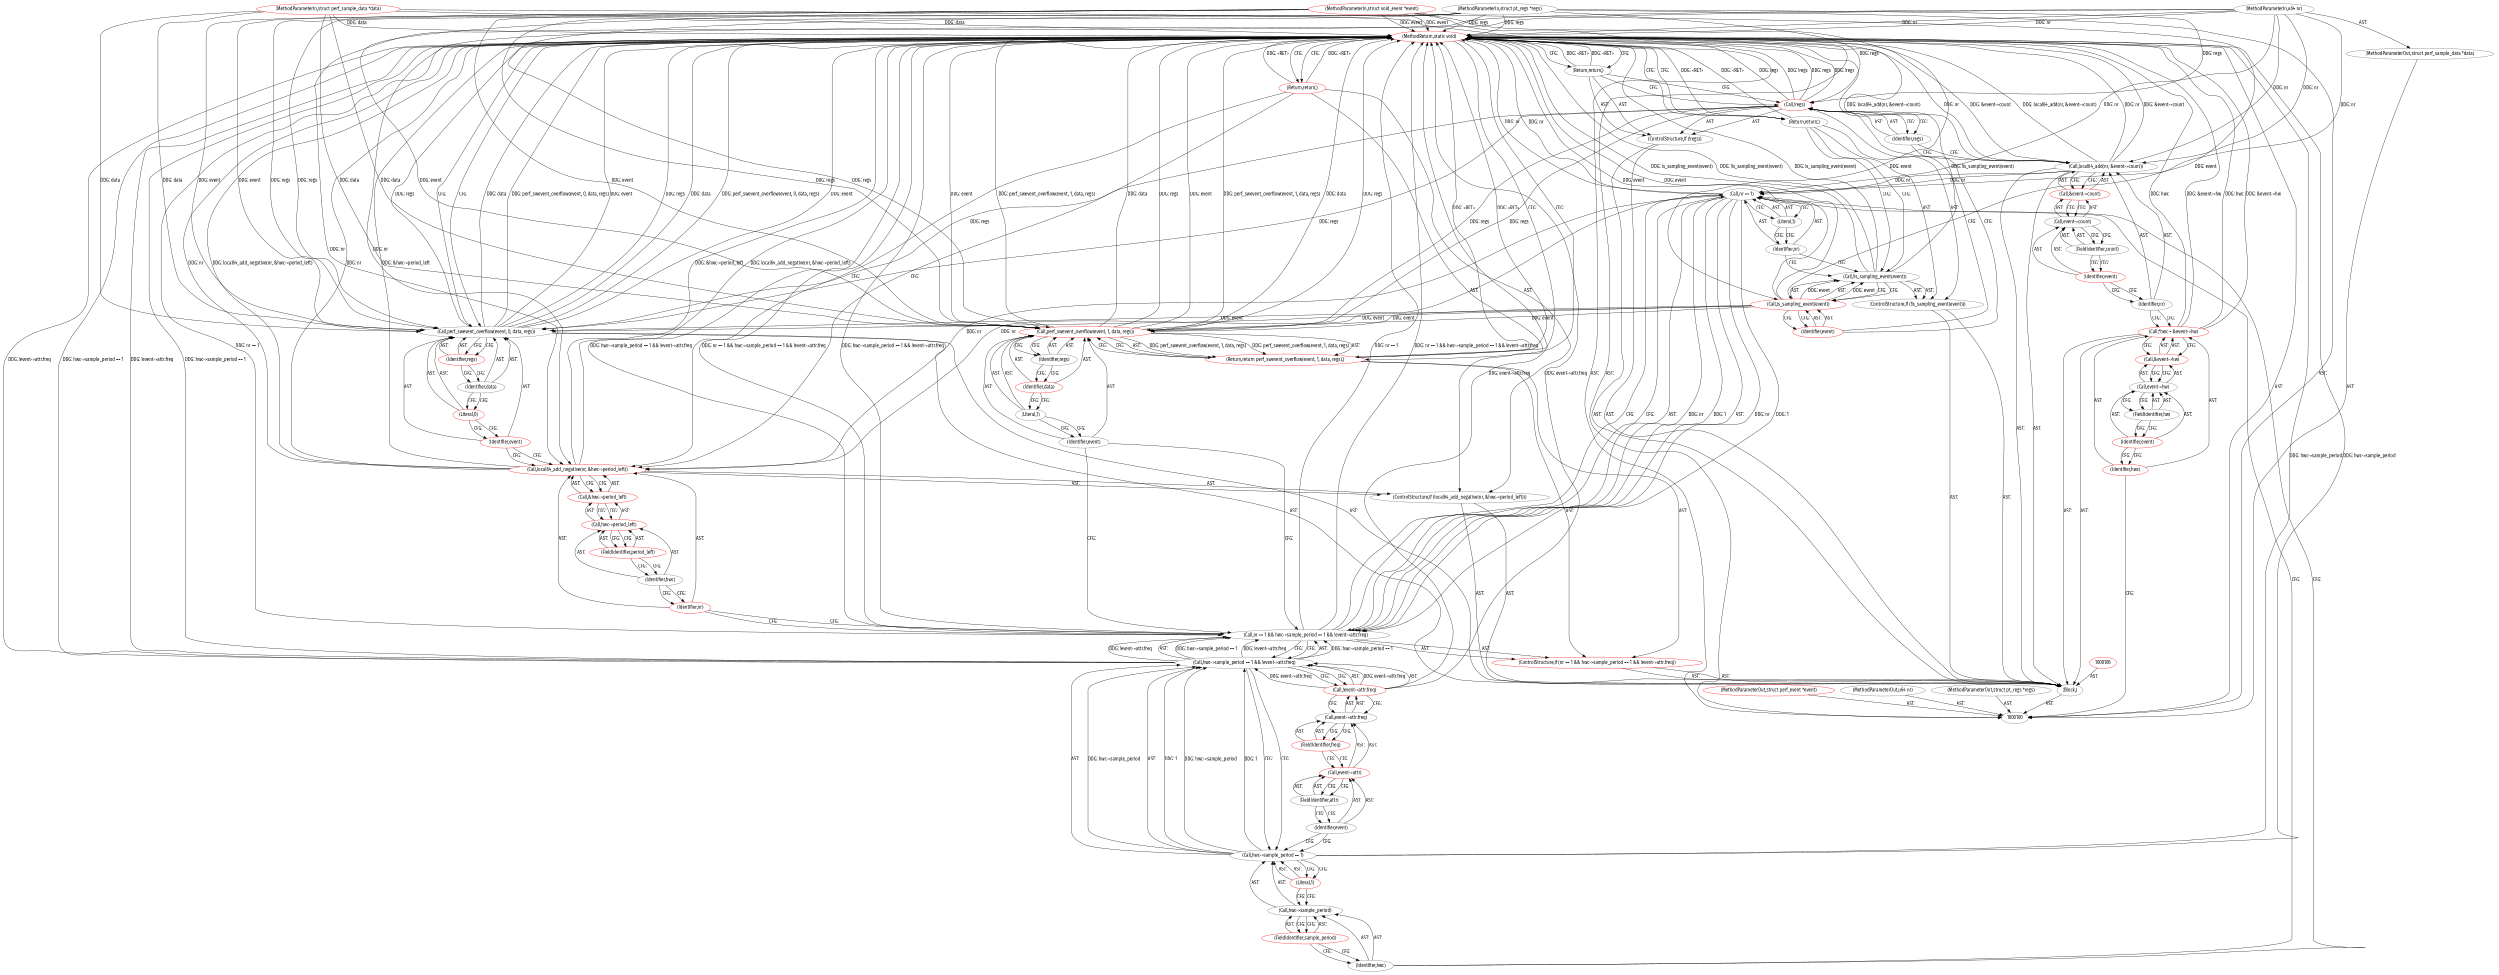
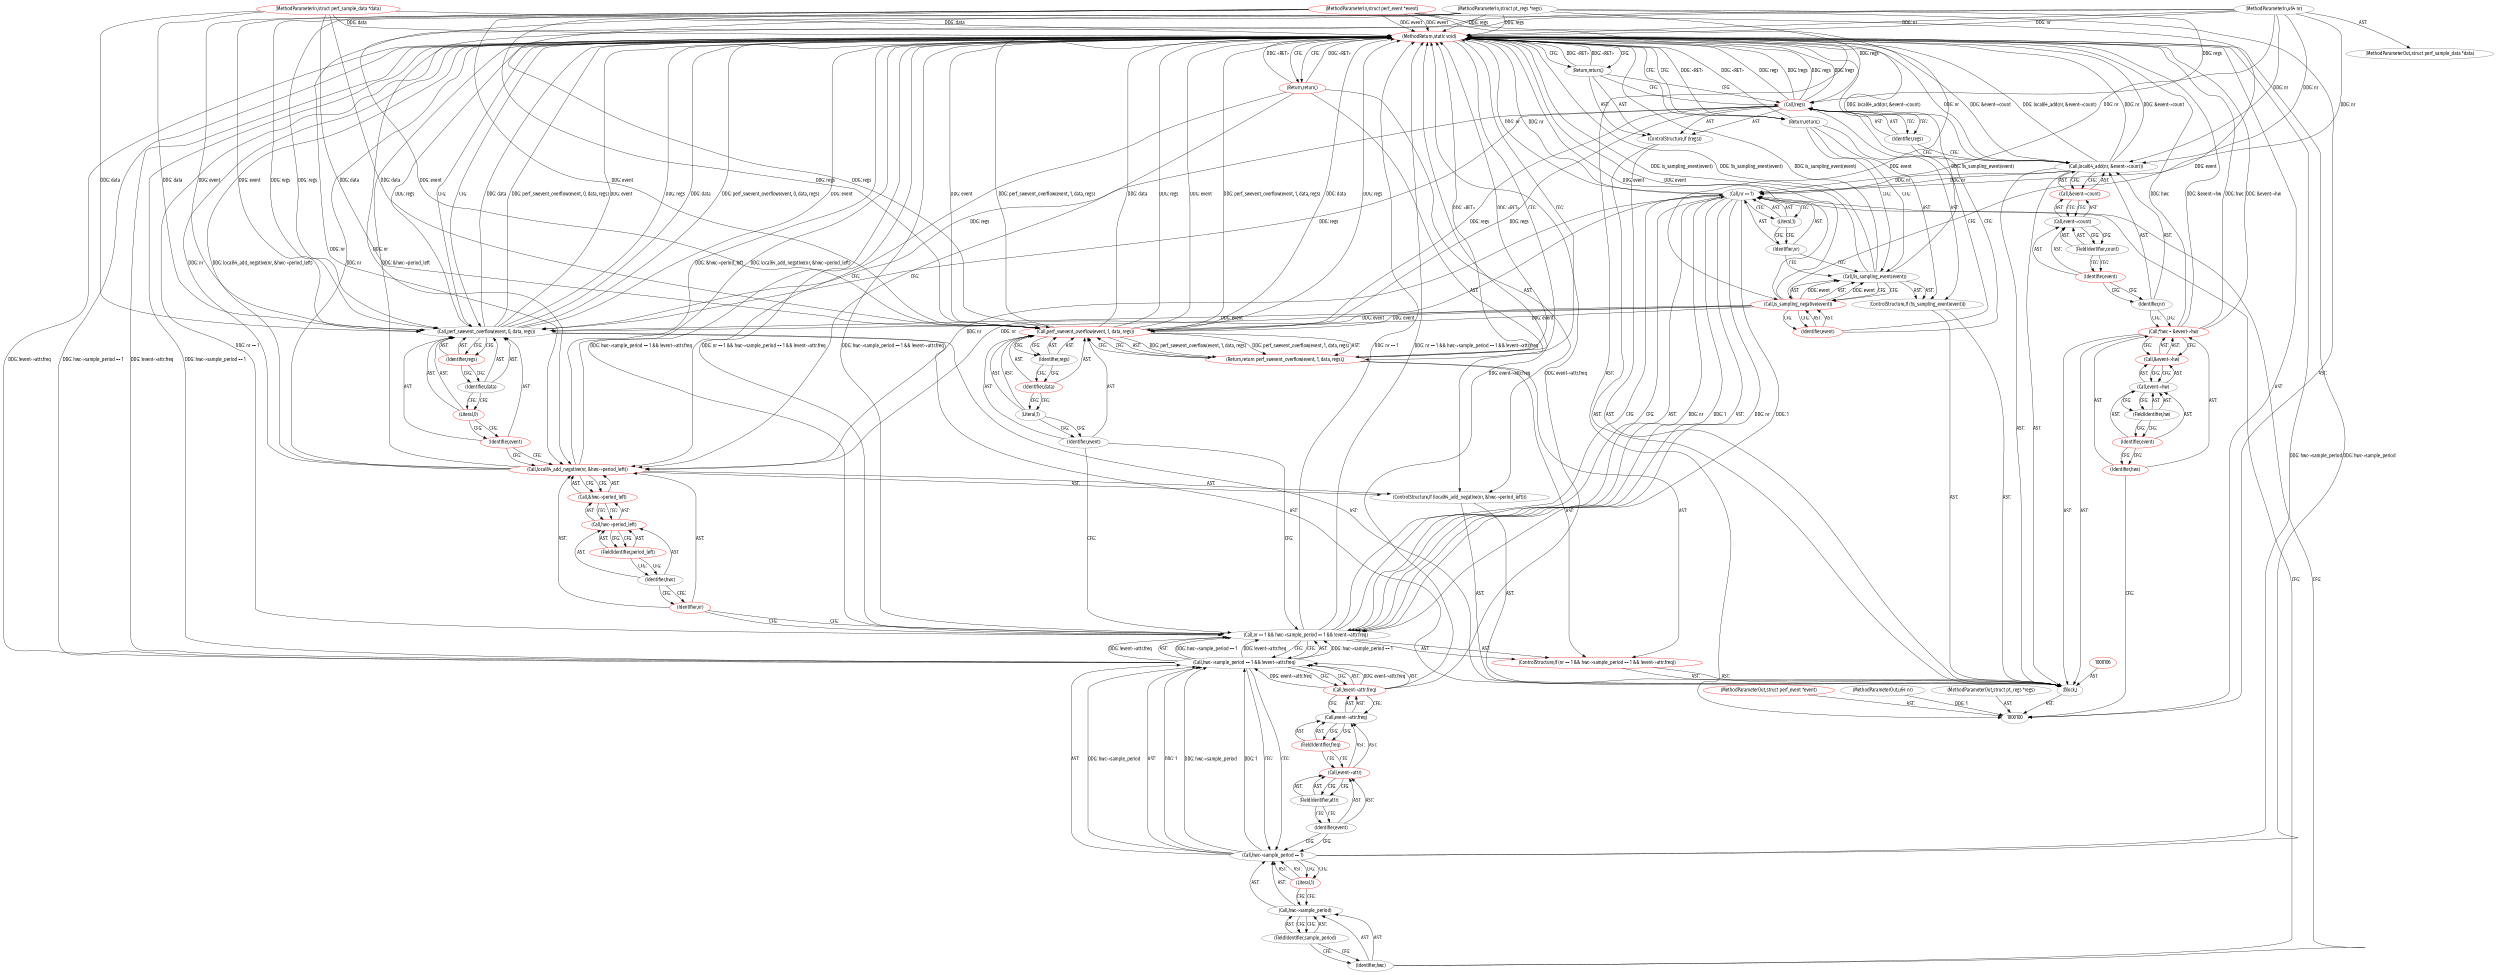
node "(MethodParameterIn,struct void_event *event)": label "(MethodParameterIn,struct void_event *event)" -> "(MethodParameterIn,struct perf_event *event)"
edge "(MethodParameterIn,struct perf_sample_data *data)" -> "1000100": removed, label "AST:"
node "(Call,is_sampling_event(event))": label "(Call,is_sampling_event(event))" -> "(Call,is_sampling_negative(event))"
edge "(MethodParameterOut,struct perf_sample_data *data)" -> "1000100": removed, label "AST:"
edge "(MethodParameterOut,u64 nr)" -> "1000100": label "AST: " -> "DDG: 1"
node "(FieldIdentifier,sample_period)": color red -> gray40
